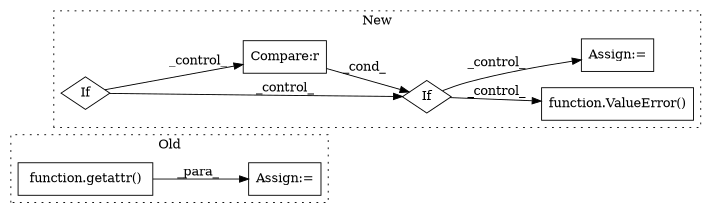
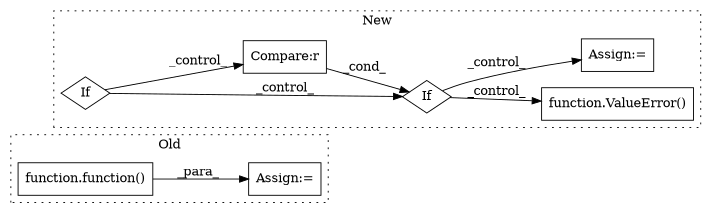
node "function.getattr()": label "function.getattr()" -> "function.function()"
